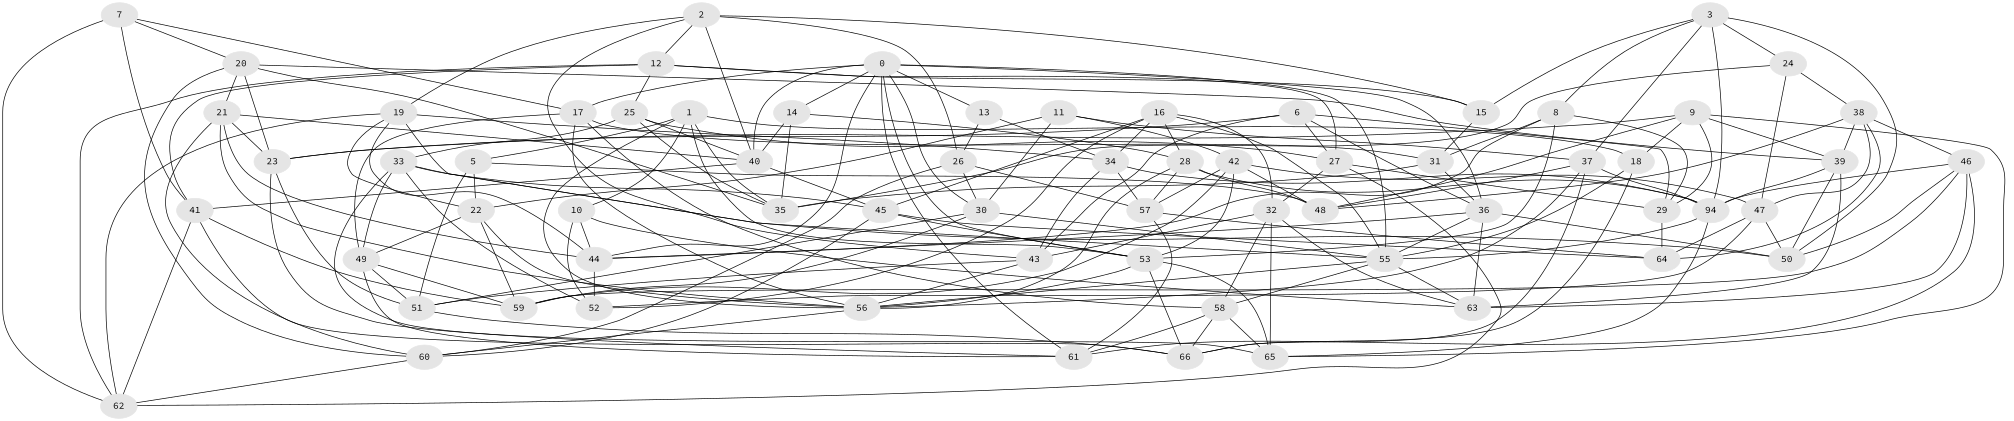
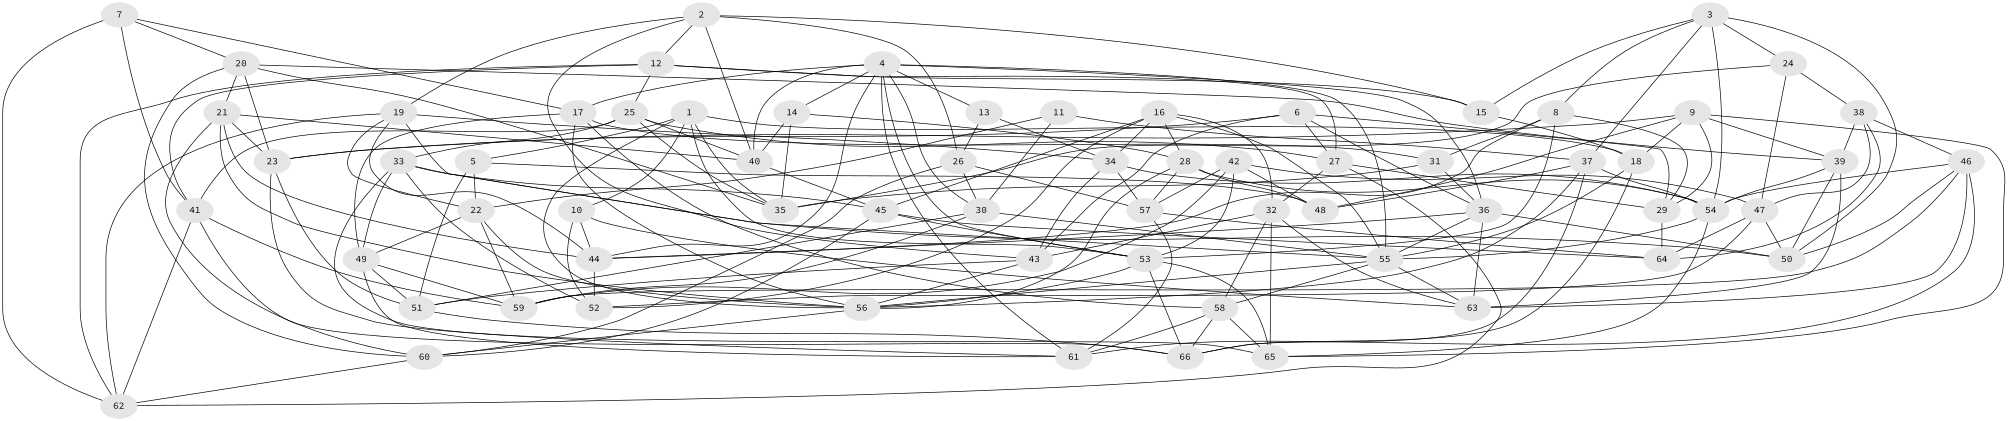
node "0": label "0" -> "4"
edge "11" -- "42": removed
edge "15" -- "31": now "15" -- "18"
edge "40" -- "41": now "25" -- "41"
edge "38" -- "48": removed
node "94": label "94" -> "54"
